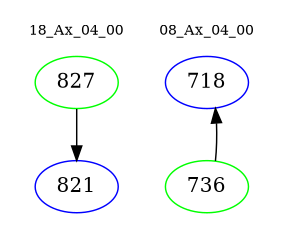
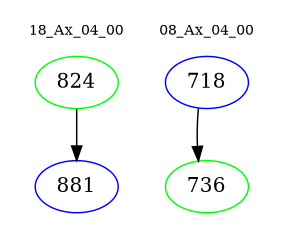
node "827": label "827" -> "824"
edge "736" -> "718": reversed
node "821": label "821" -> "881"
